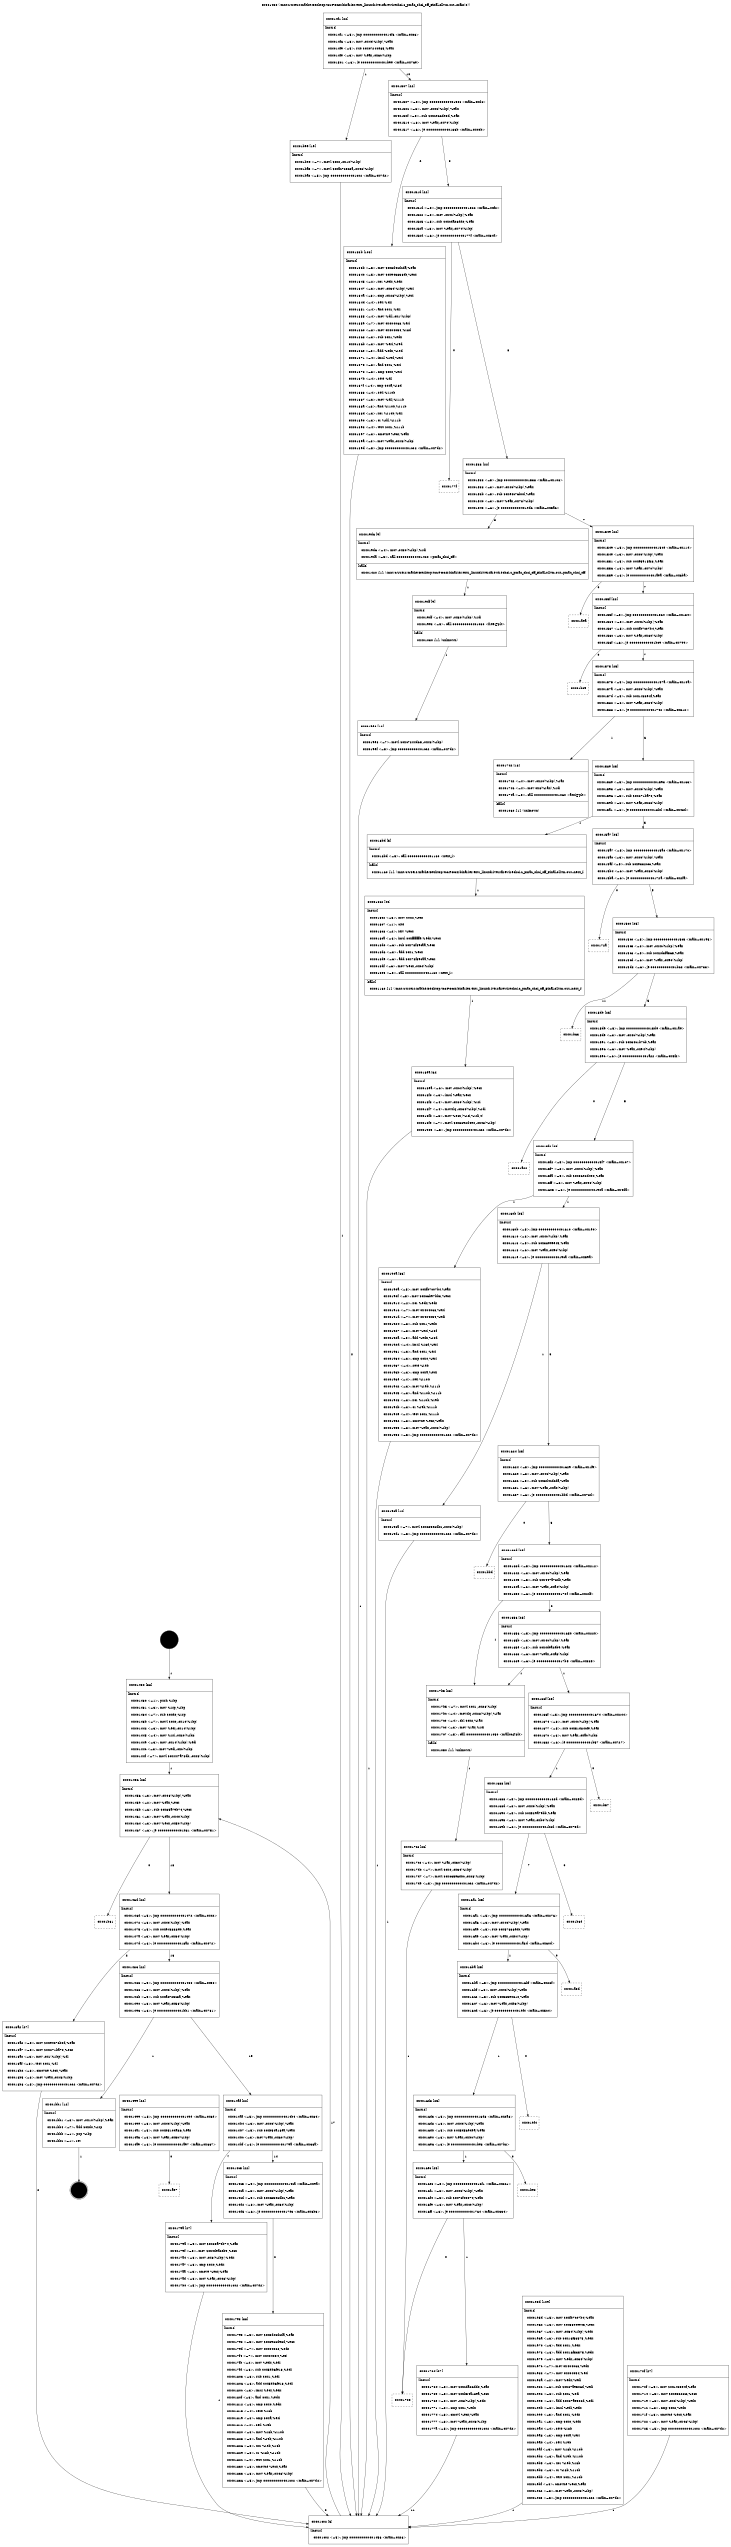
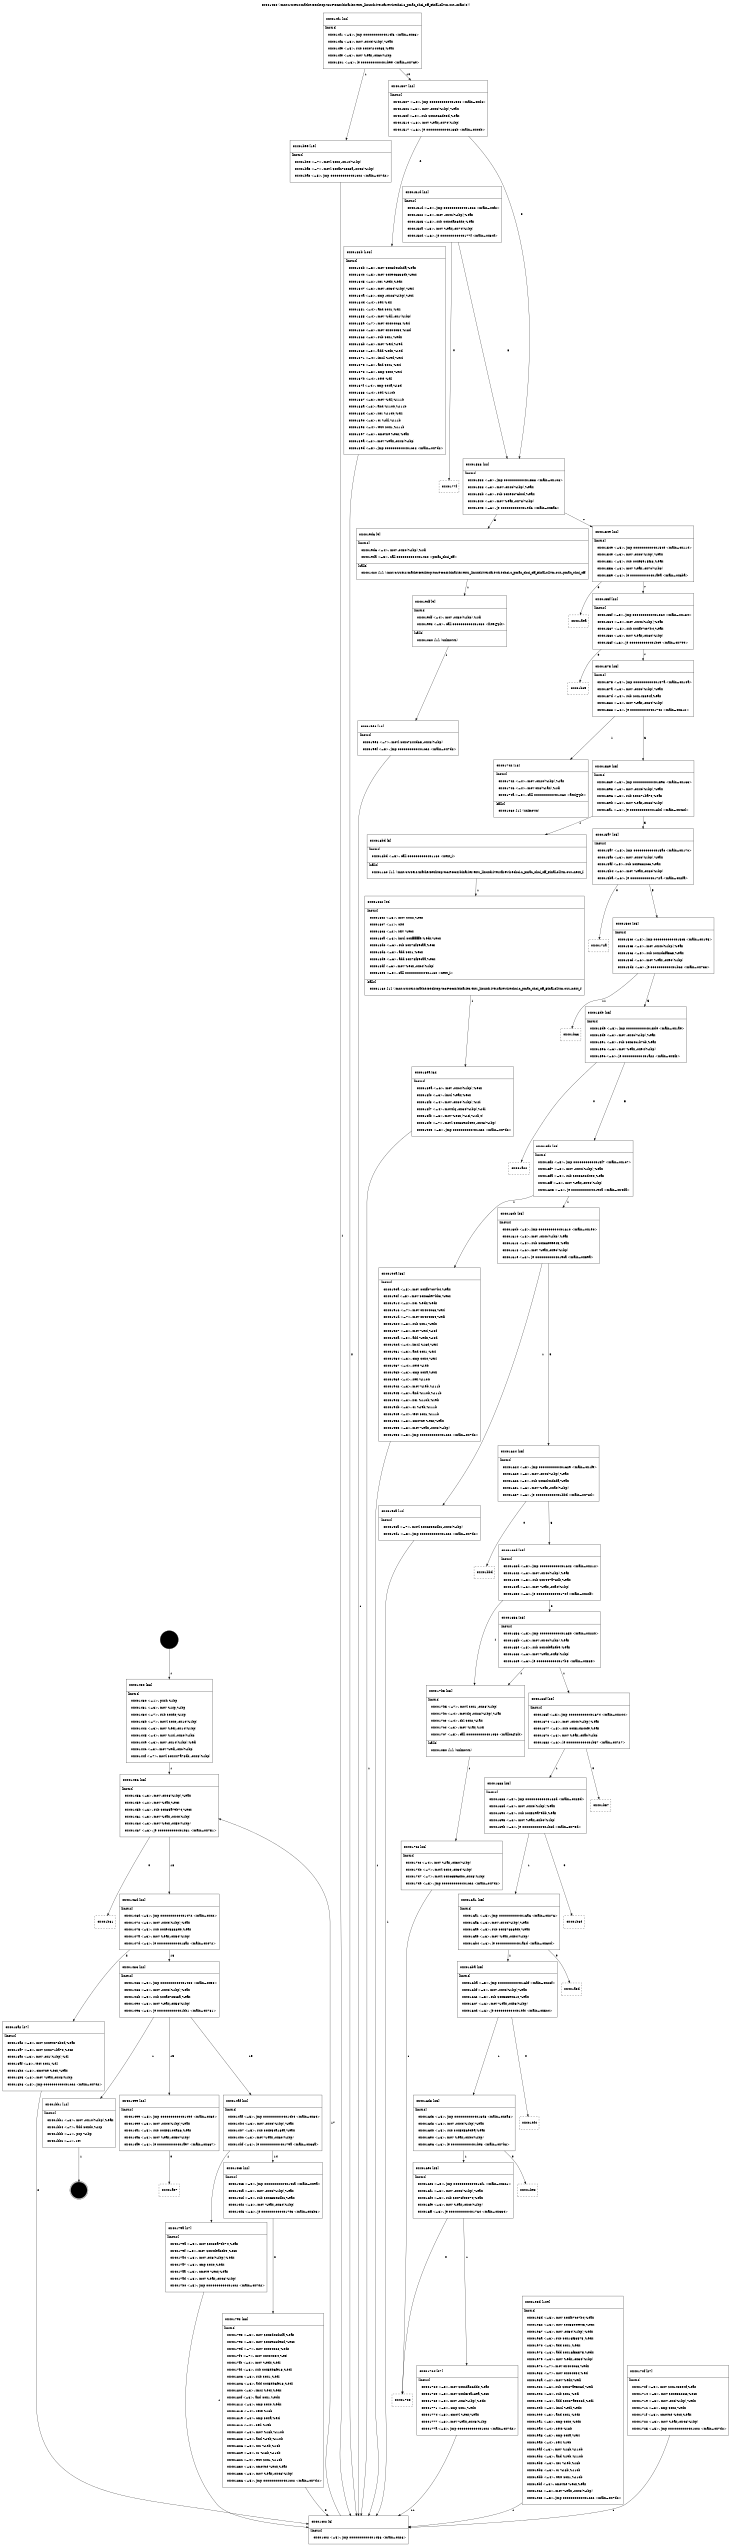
edge "0x401507 [22]" -> "0x40151d [22]": now "0x401507 [22]" -> "0x401533 [22]"
edge "0x401688 [25]" -> "0x4016a1 [25]": label " 7" -> " 1"
edge "0x401483 [22]" -> "0x401499 [22]": added, label "15"
edge "0x4014af [22]" -> "0x40179a [27]": label " 7" -> " 1"
